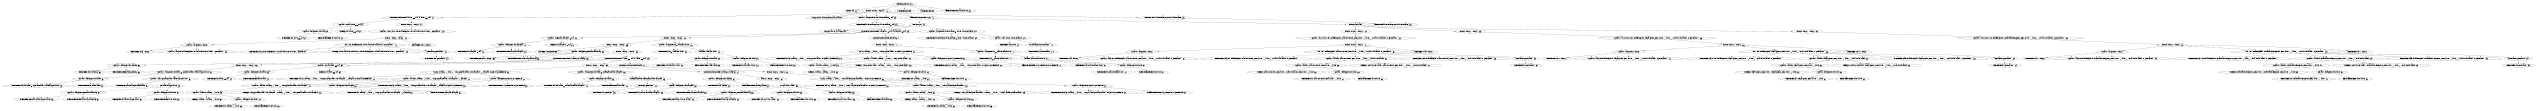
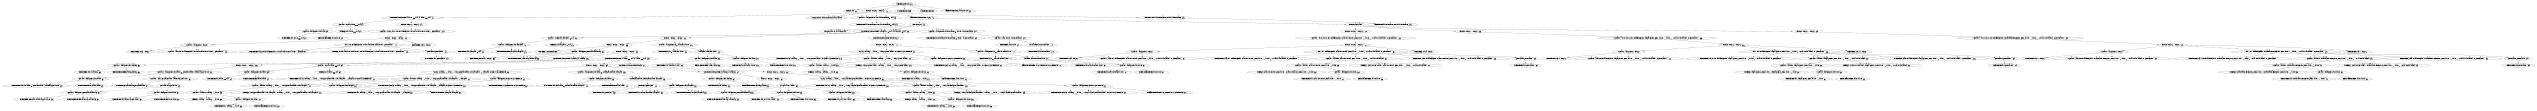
node "(IDENTIFIER,JDBCTask,put(driver, loader))": removed
